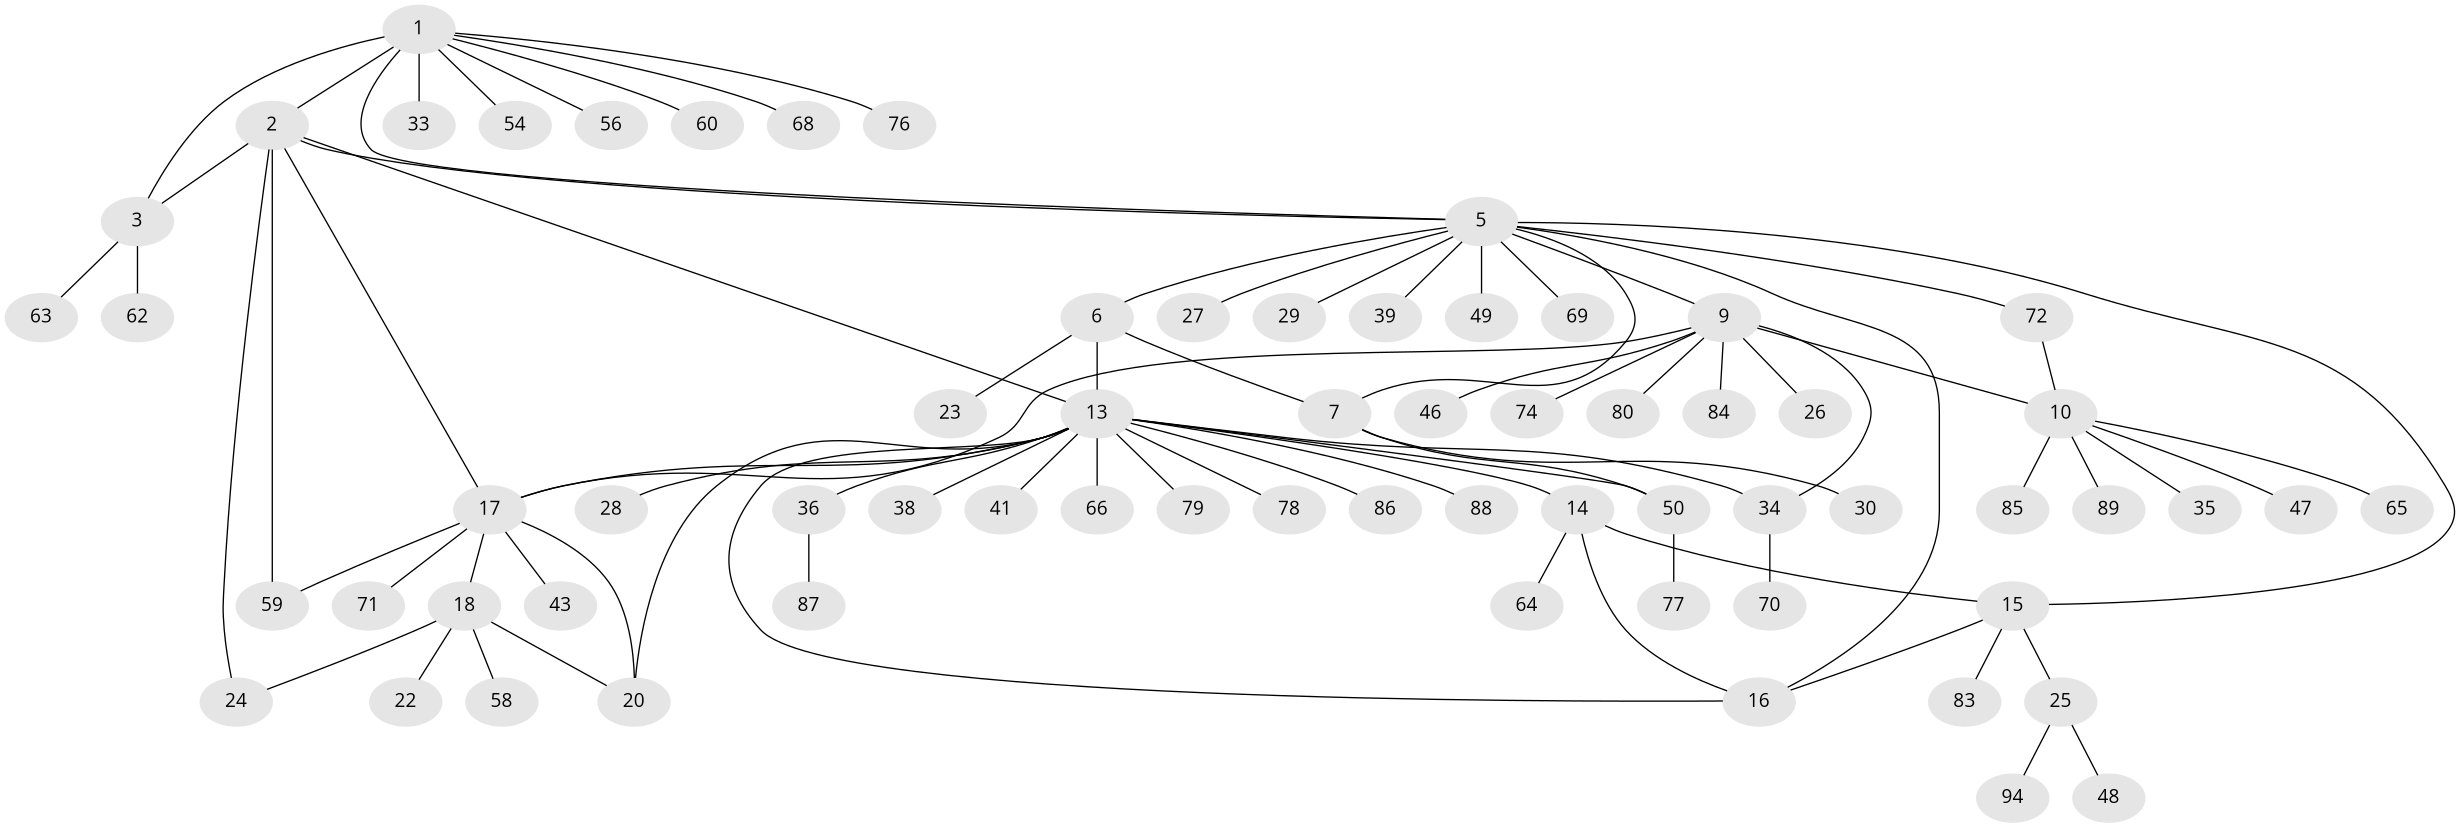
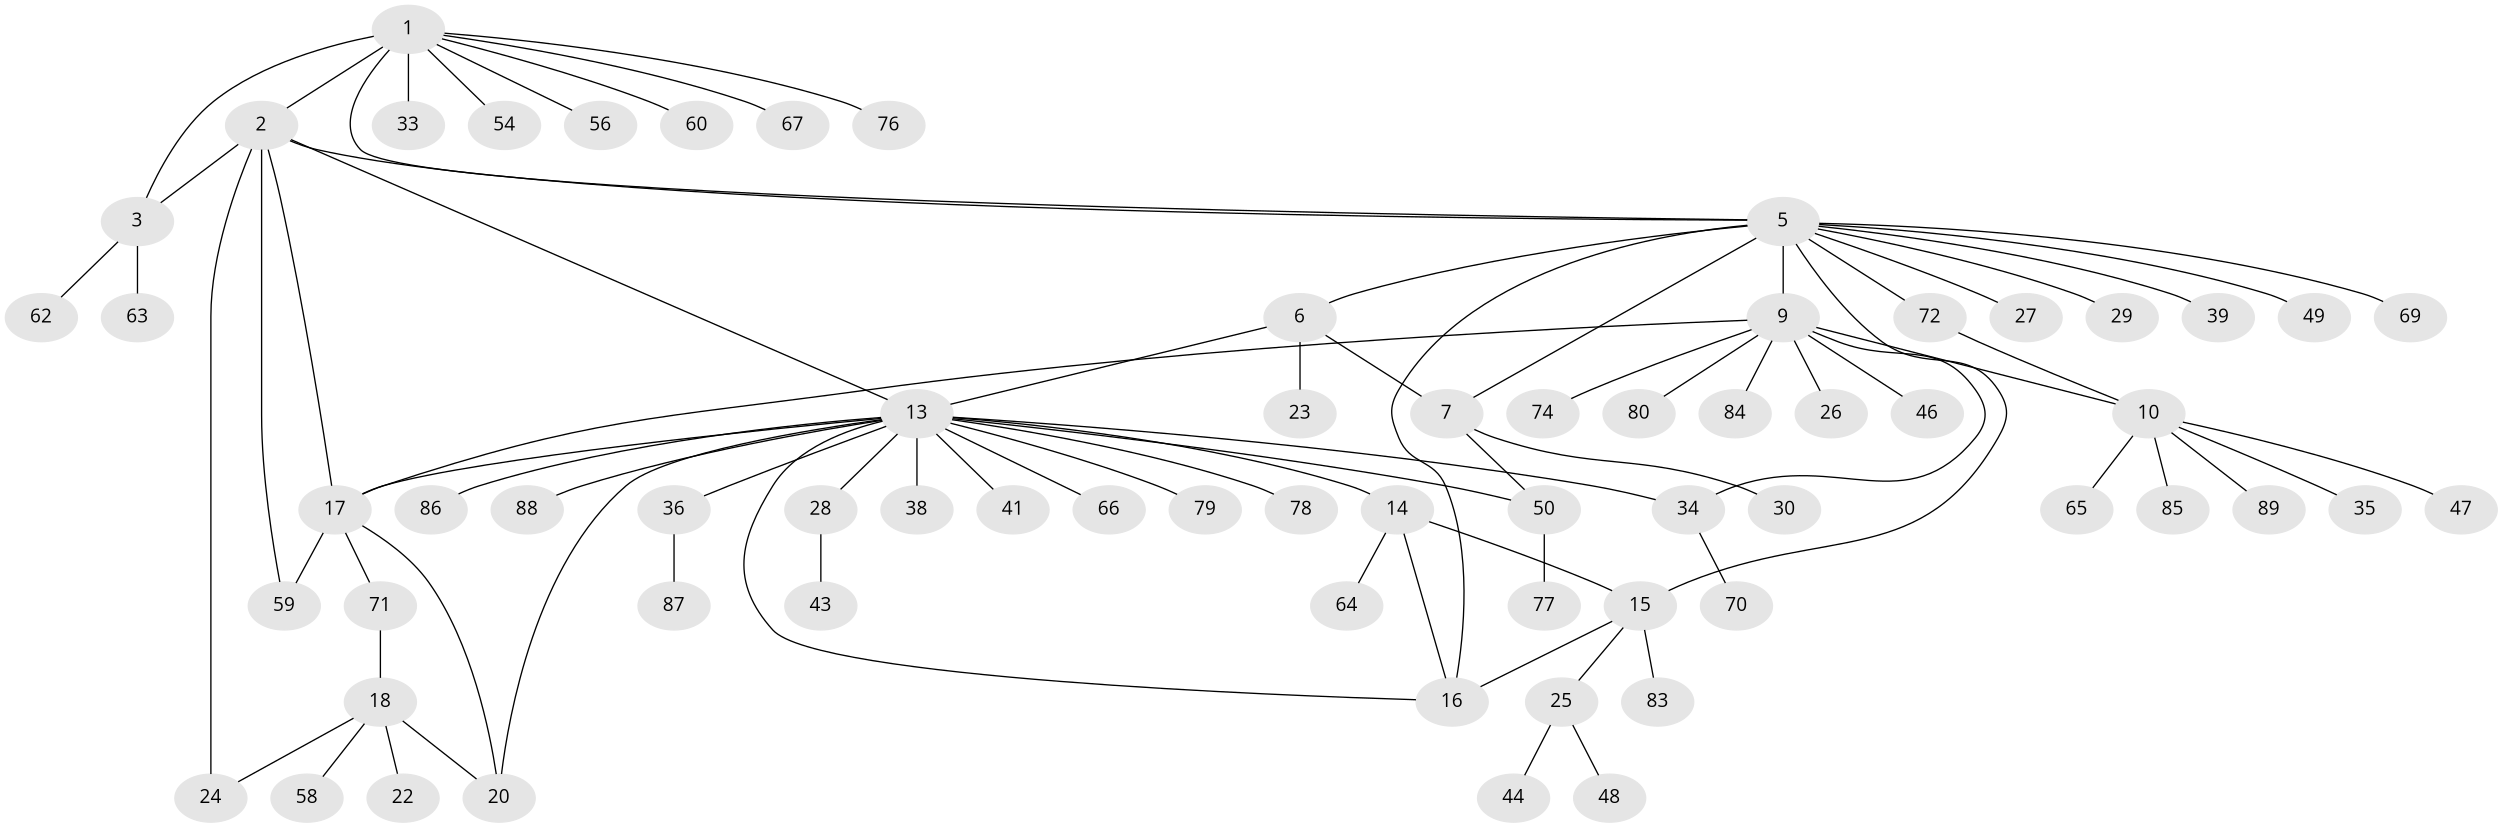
node "68": label "68" -> "67"
edge "17" -- "18": now "71" -- "18"
edge "17" -- "43": now "28" -- "43"
node "94": label "94" -> "44"
